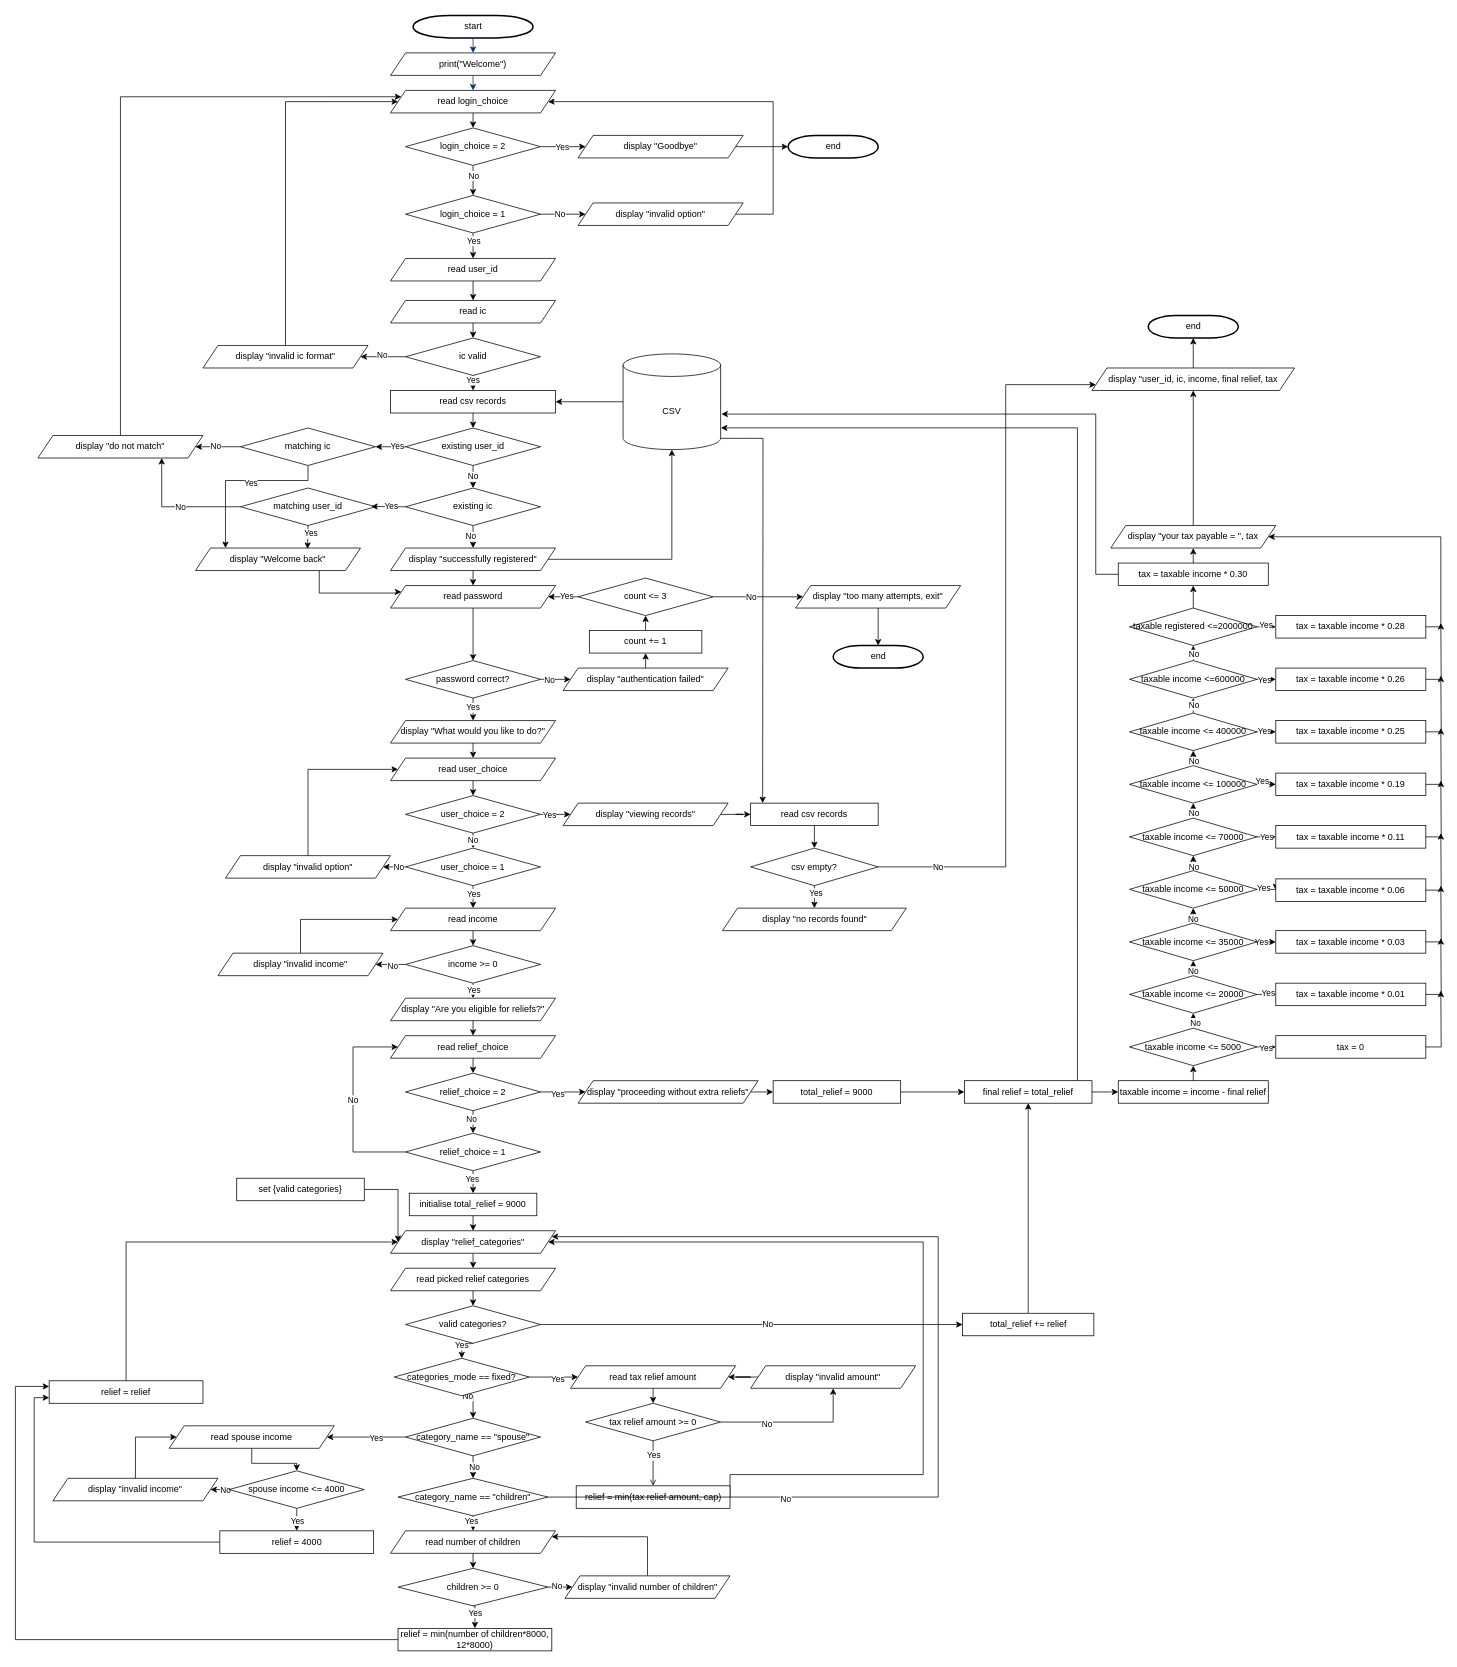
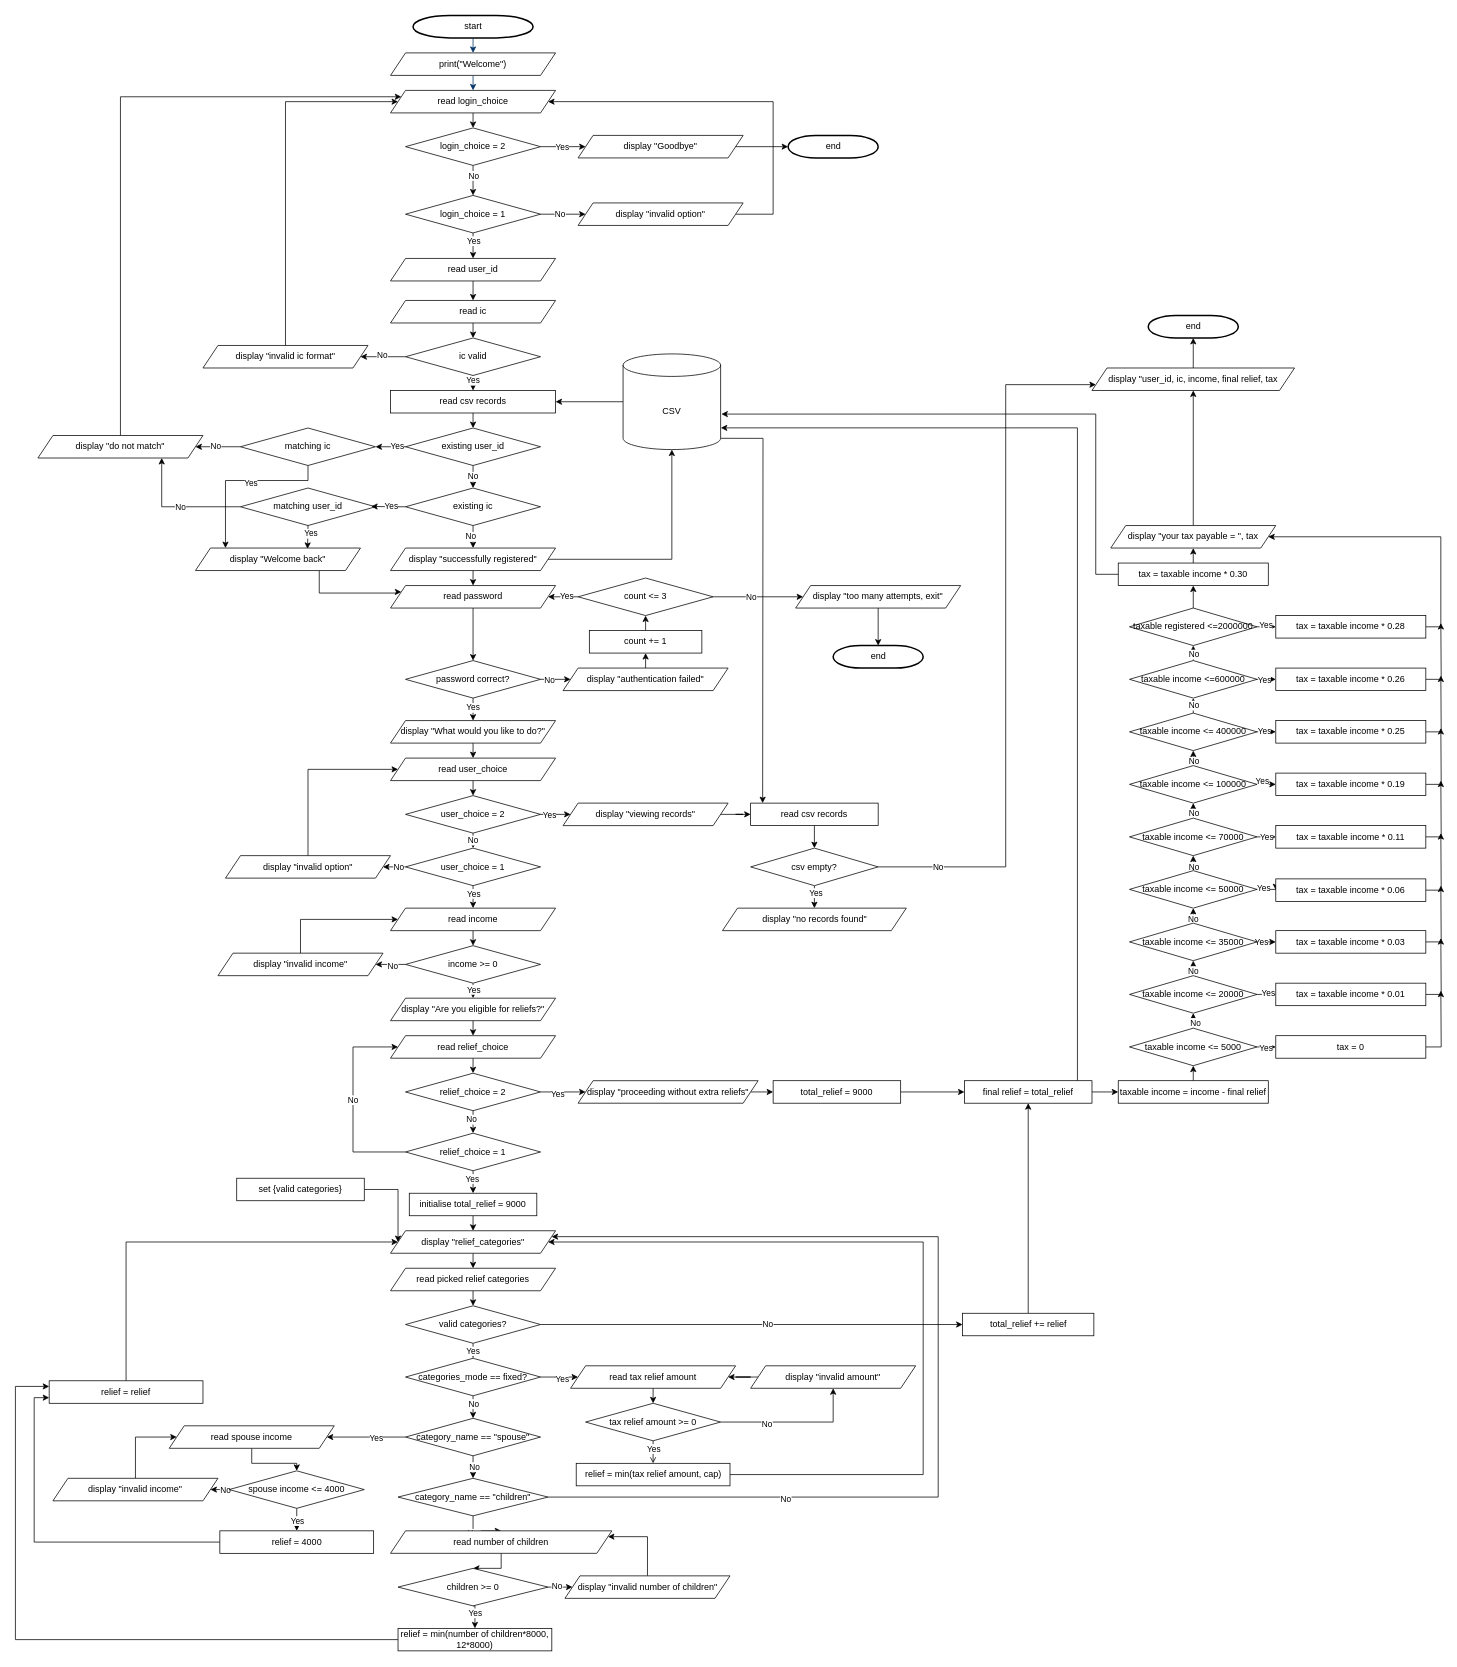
node "categories_mode == fixed?": moved (462, 1377) -> (473, 1377)
node "relief = min(tax relief amount, cap)": moved (653, 1497) -> (653, 1474)
node "read number of children": size 165x23 -> 221x23
